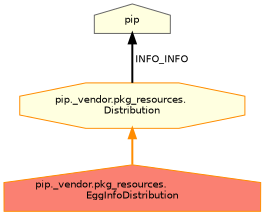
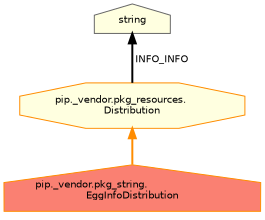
node "pip": label "pip" -> "string"
node "pip._vendor.pkg_resources. EggInfoDistribution": label "pip._vendor.pkg_resources. EggInfoDistribution" -> "pip._vendor.pkg_string. EggInfoDistribution"
